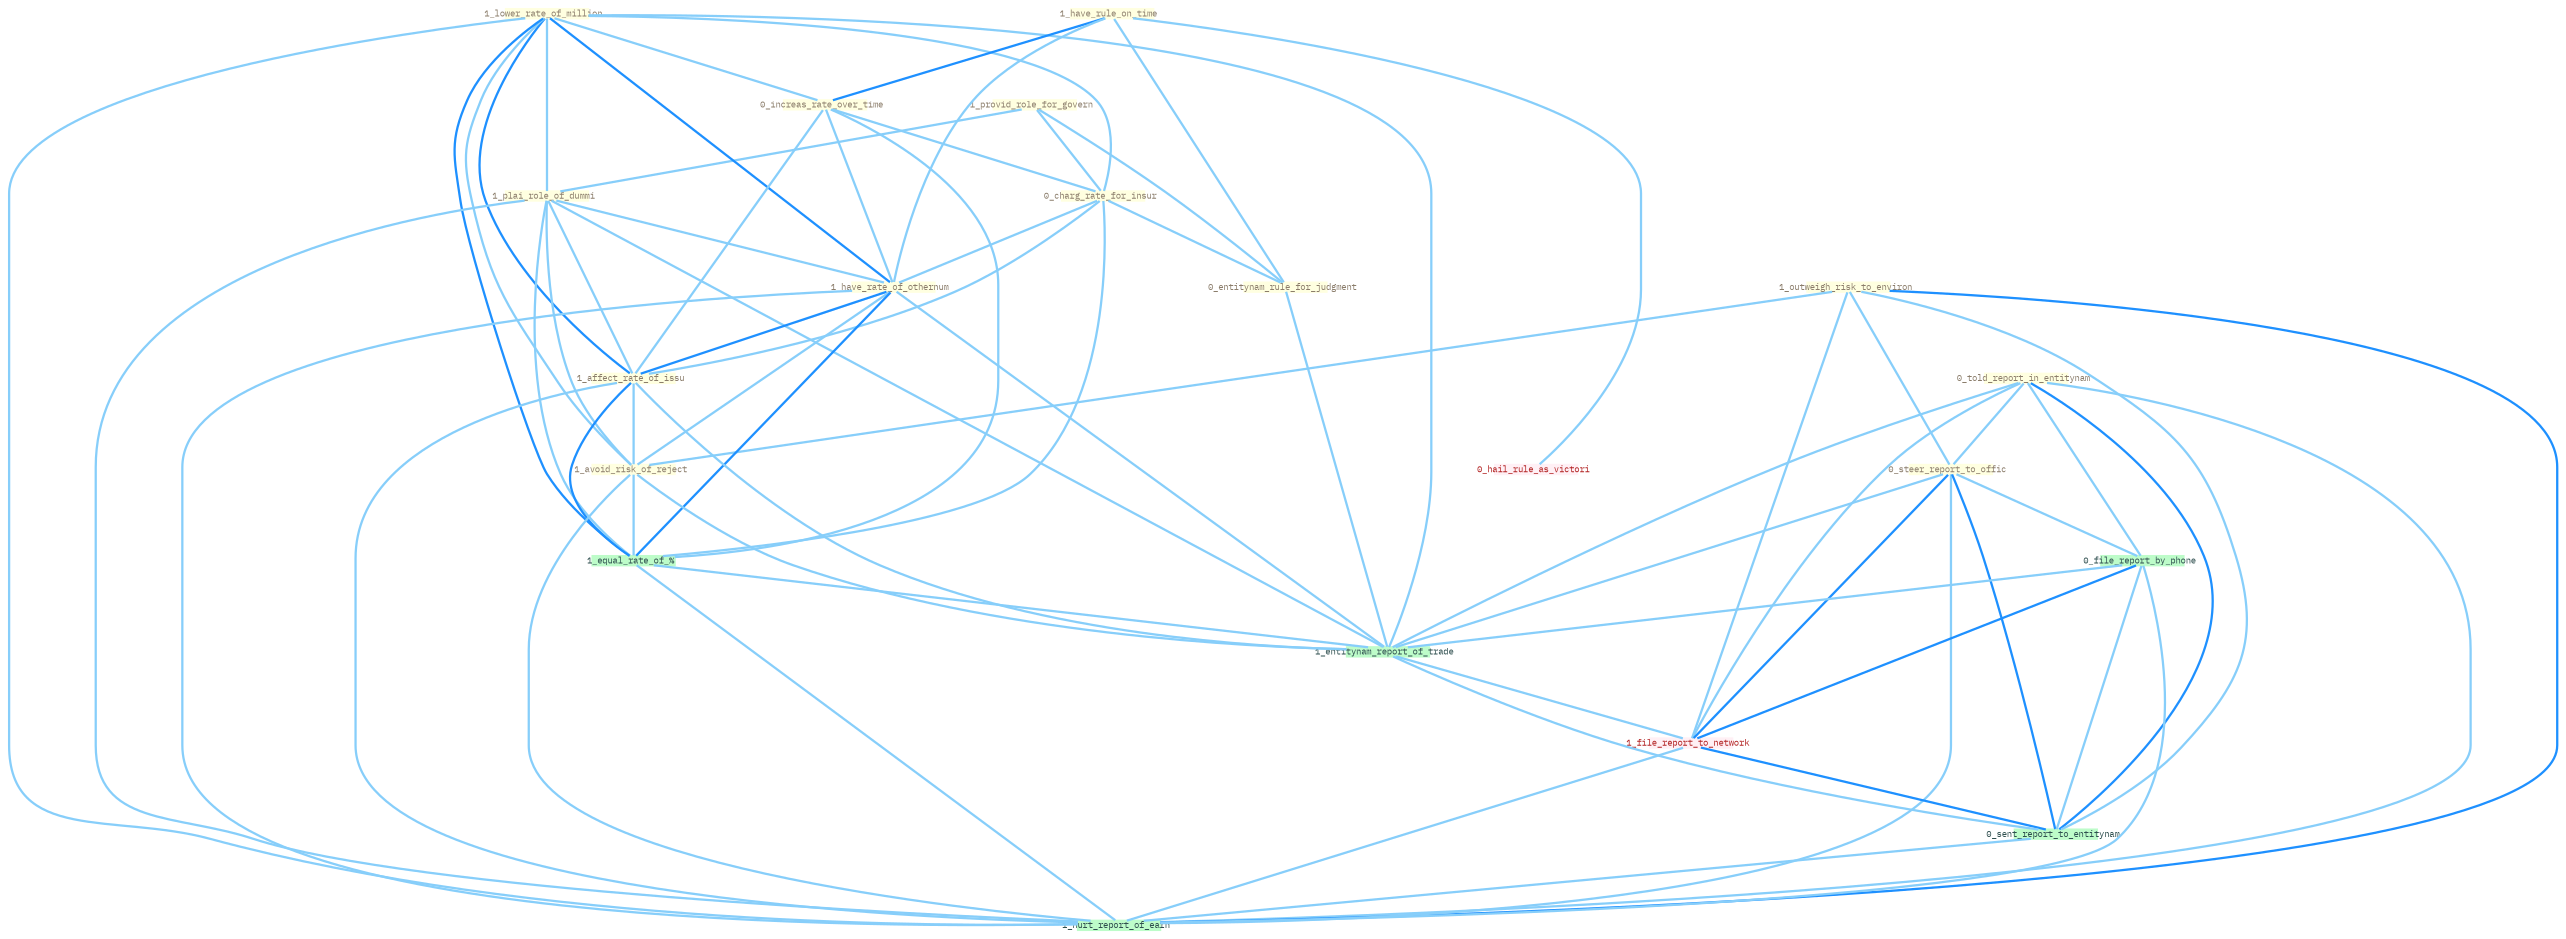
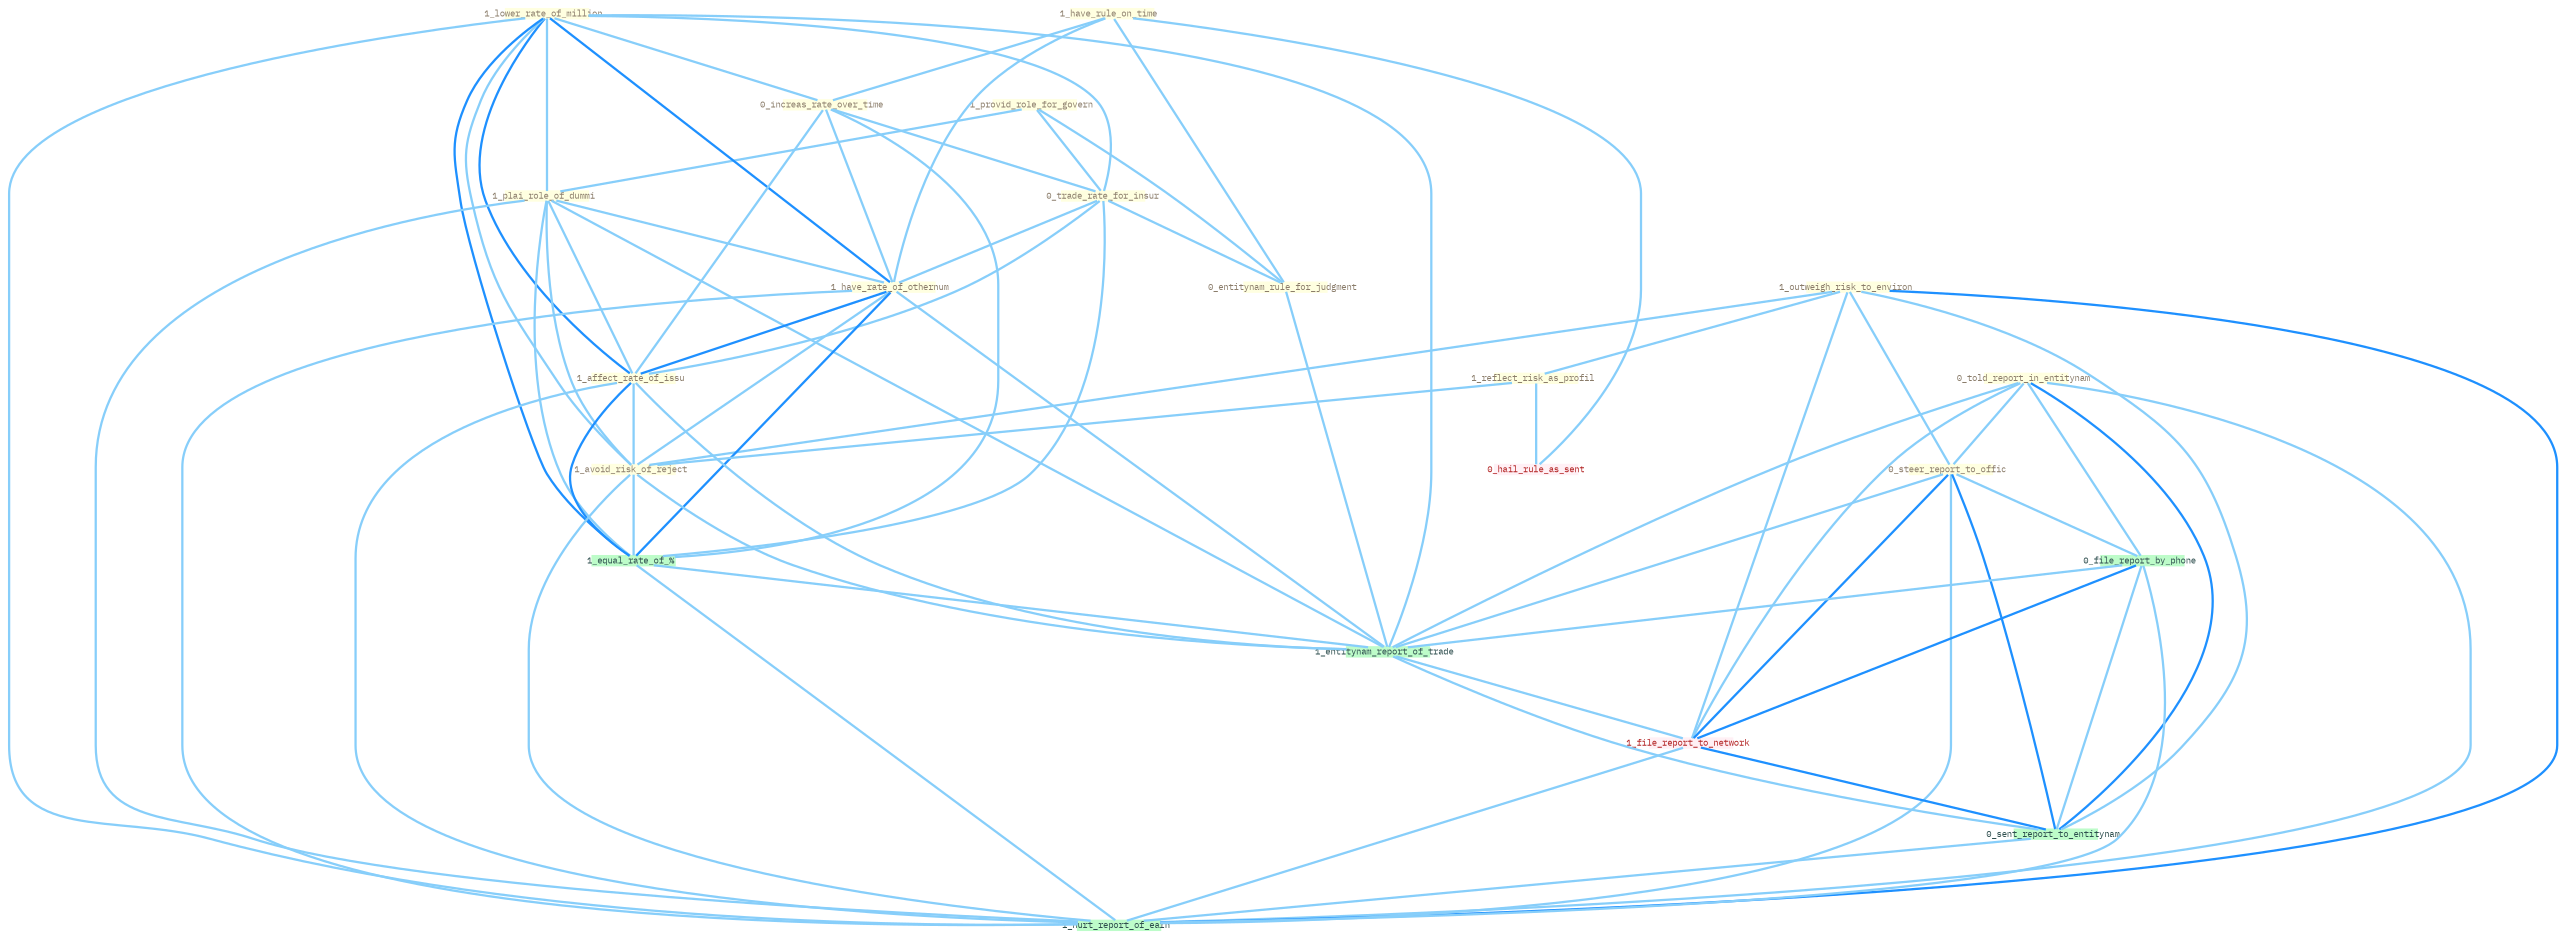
edge "1_have_rule_on_time" -- "0_increas_rate_over_time": color #1e90ff -> #87cefa
node "0_charg_rate_for_insur": label "0_charg_rate_for_insur" -> "0_trade_rate_for_insur"
node "1_reflect_risk_as_profil": added
node "0_hail_rule_as_victori": label "0_hail_rule_as_victori" -> "0_hail_rule_as_sent"
